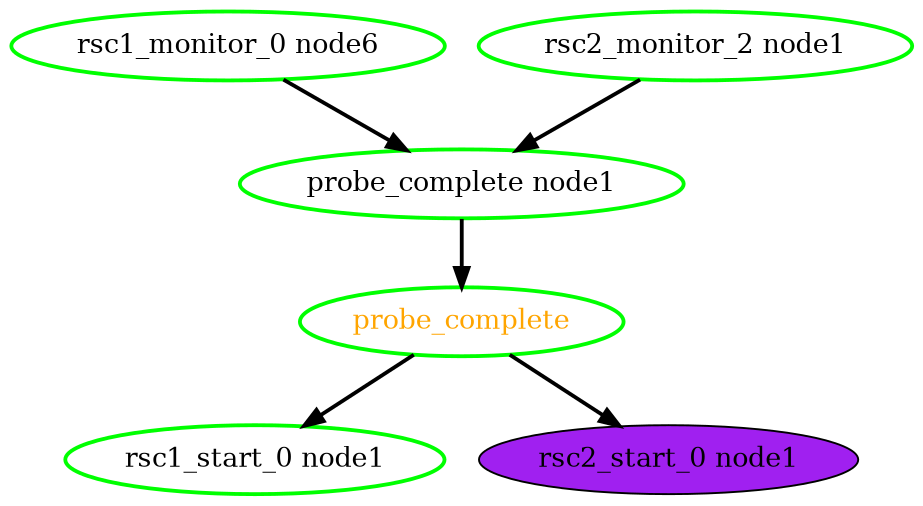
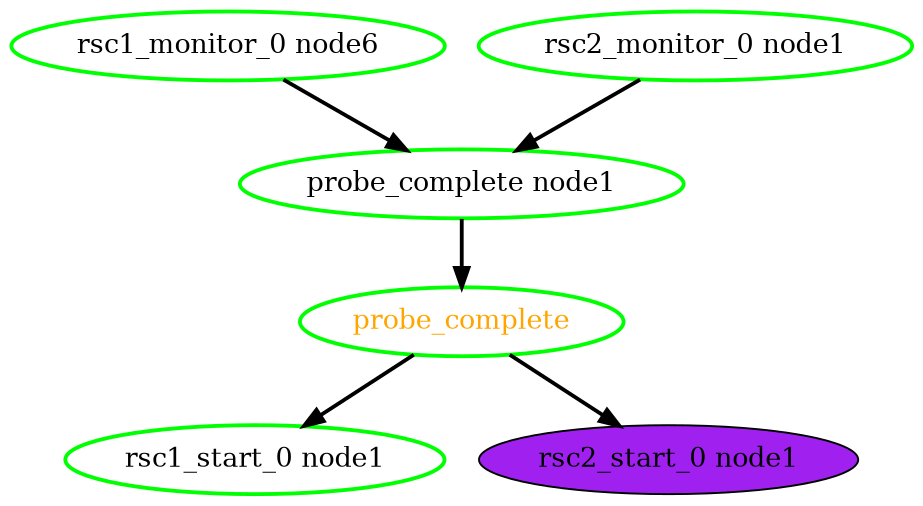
node "rsc2_monitor_2 node1": label "rsc2_monitor_2 node1" -> "rsc2_monitor_0 node1"
